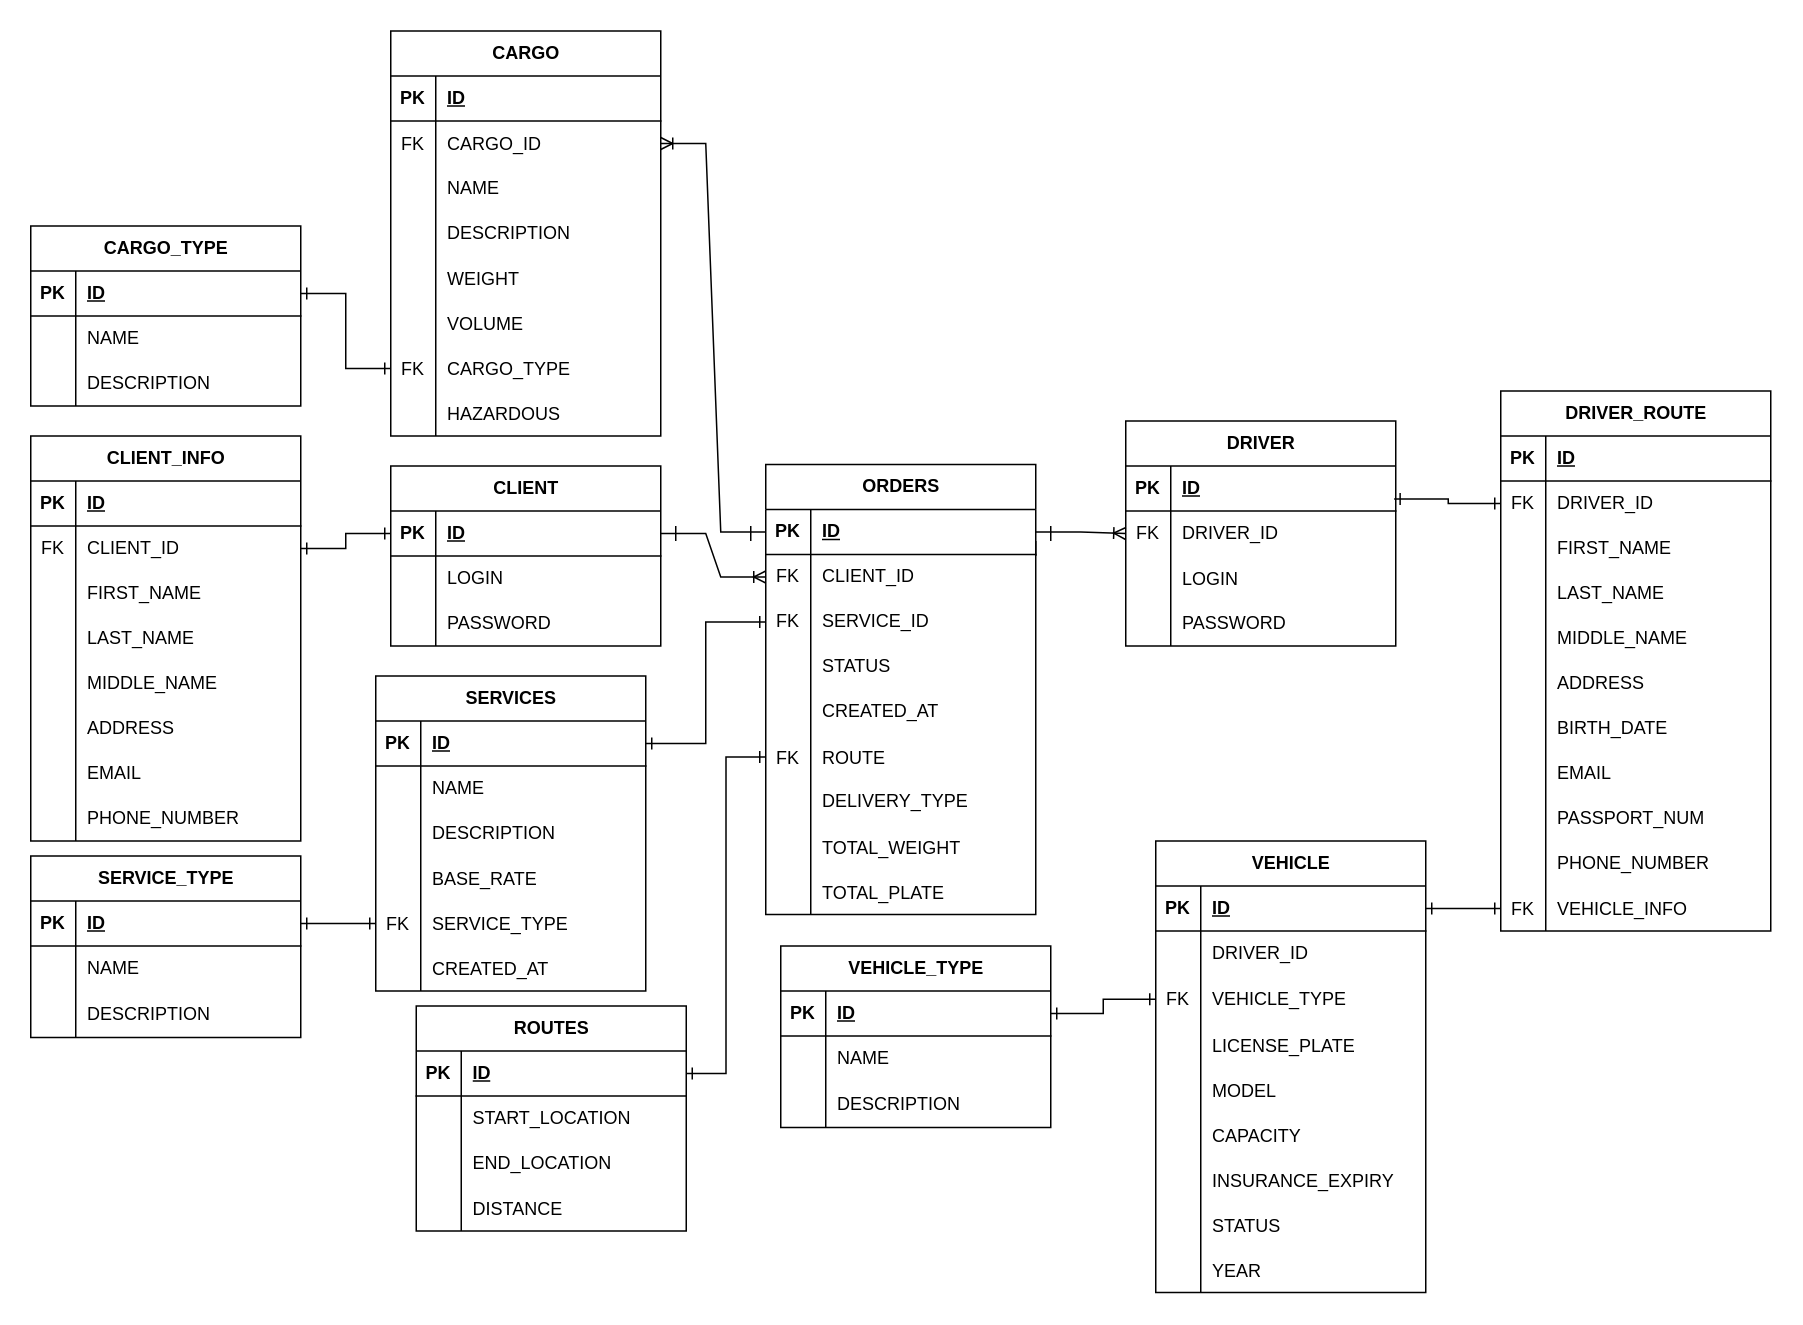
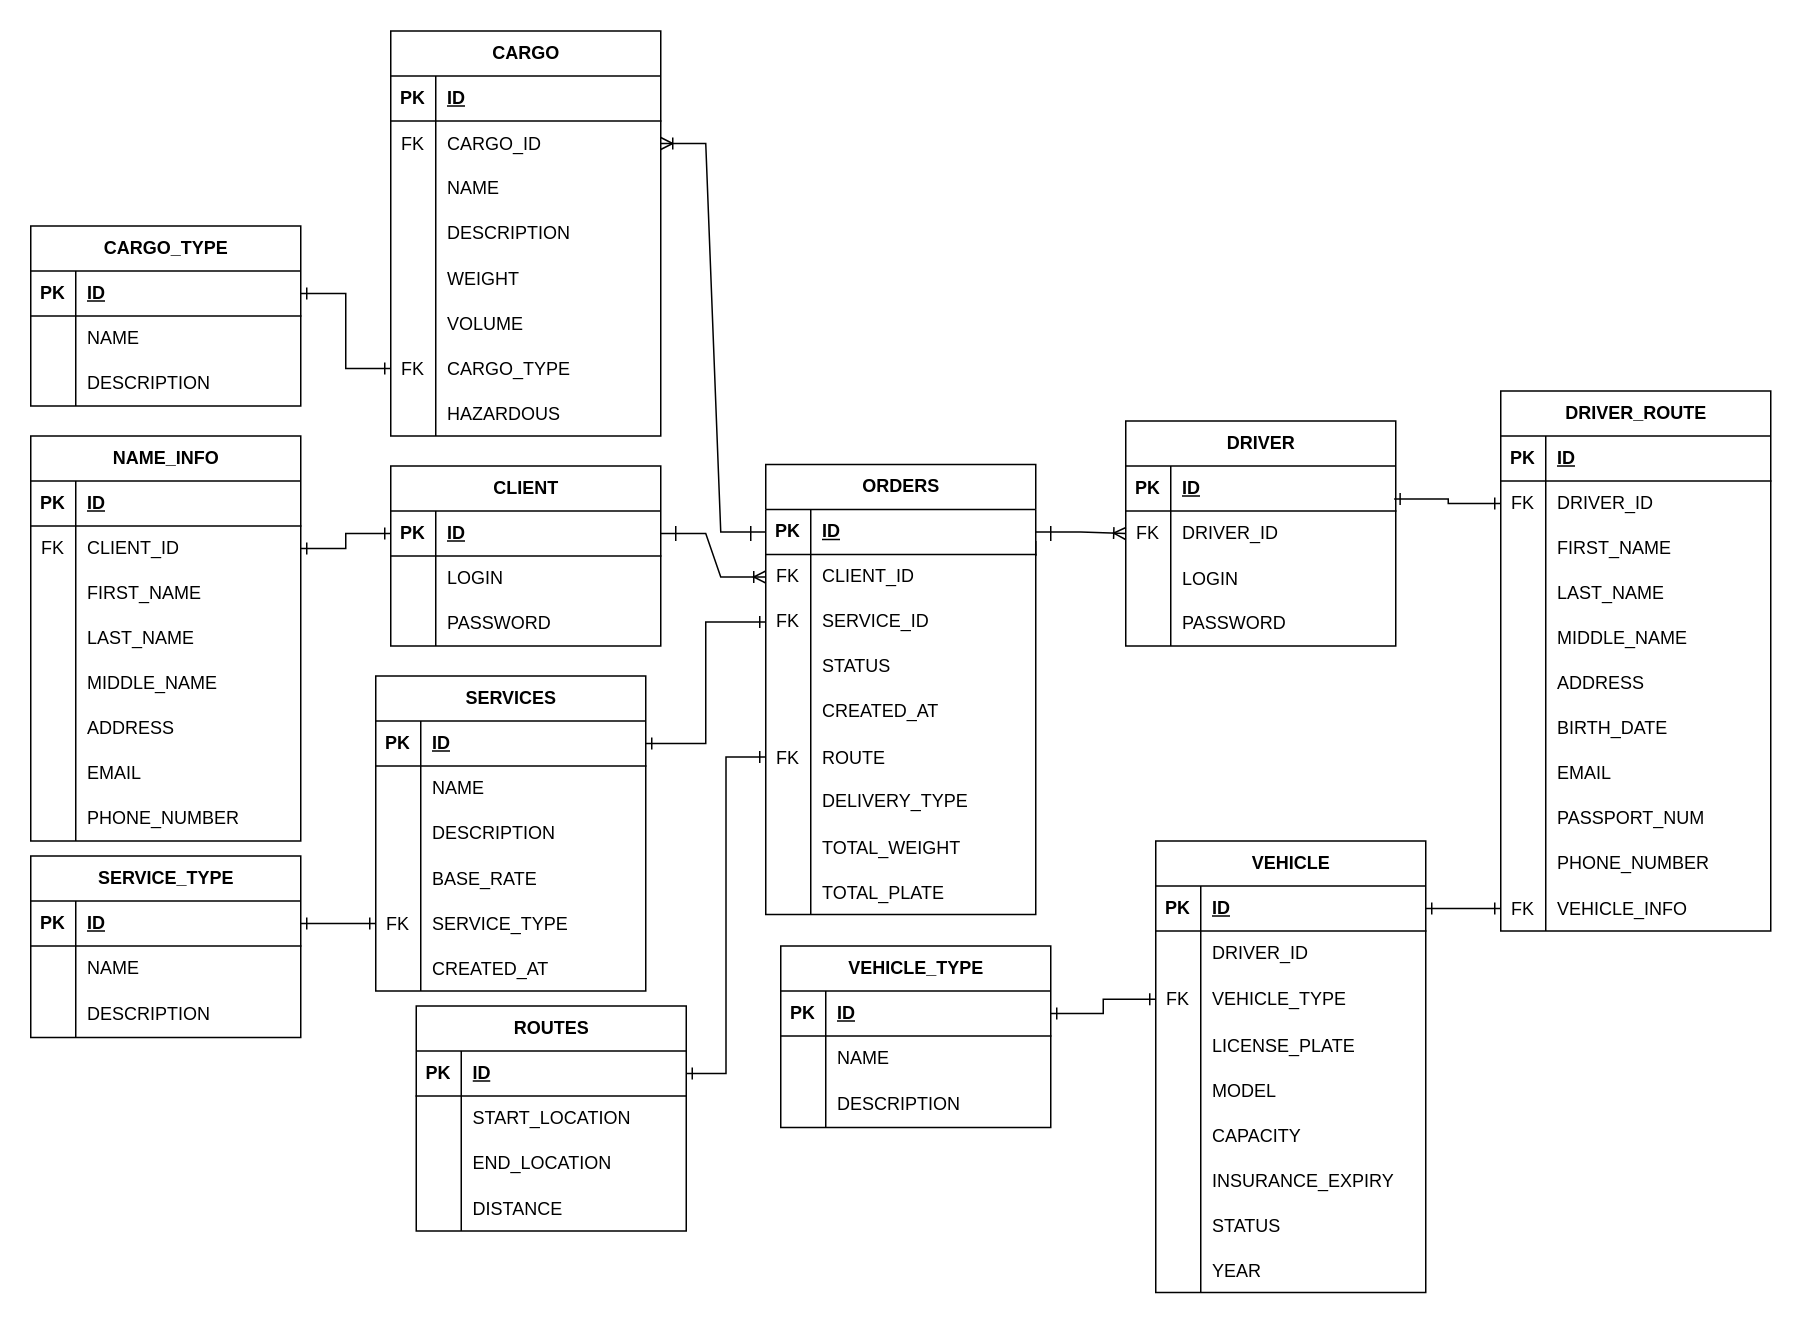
node "CLIENT_INFO": label "CLIENT_INFO" -> "NAME_INFO"
